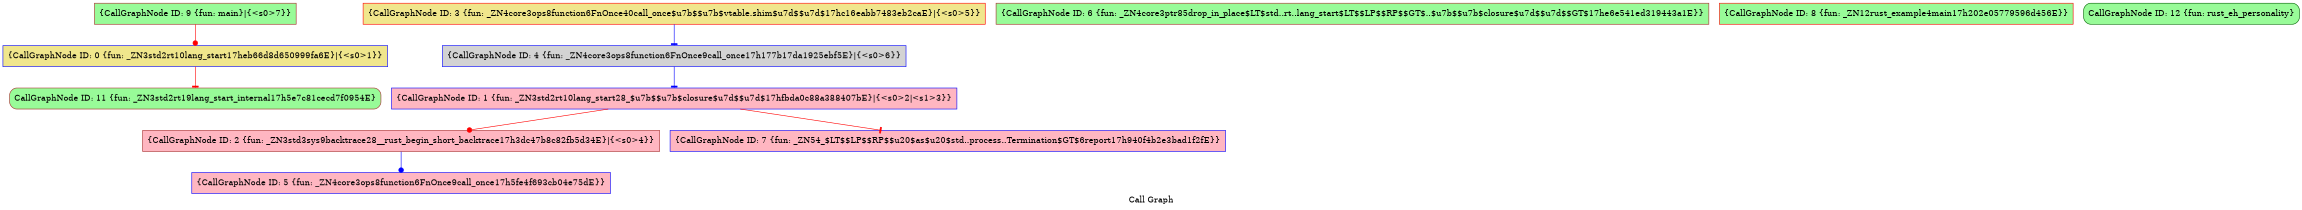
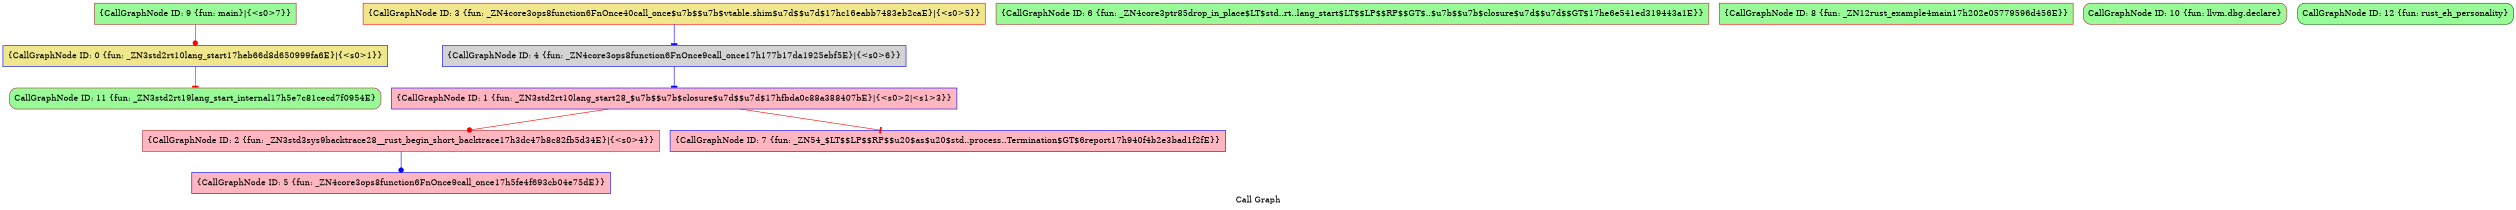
node "CallGraphNode ID: 10 {fun: llvm.dbg.declare}": added
